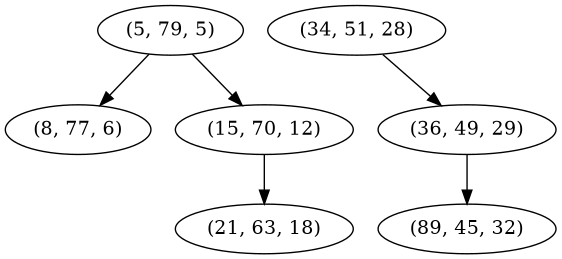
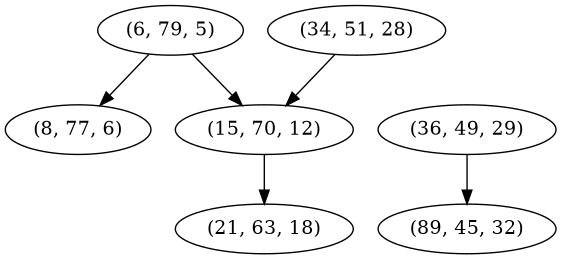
node "(5, 79, 5)": label "(5, 79, 5)" -> "(6, 79, 5)"
edge "(34, 51, 28)" -> "(36, 49, 29)": now "(34, 51, 28)" -> "(15, 70, 12)"
